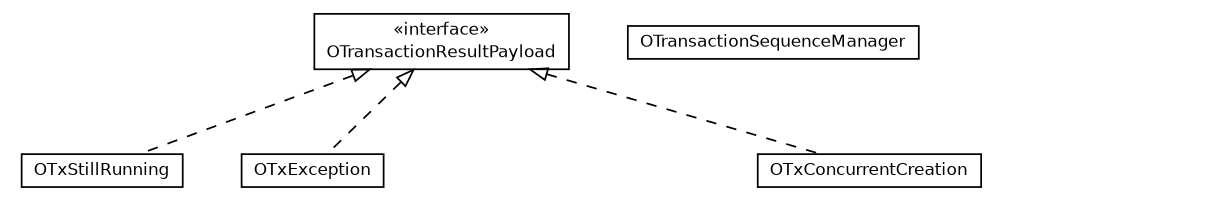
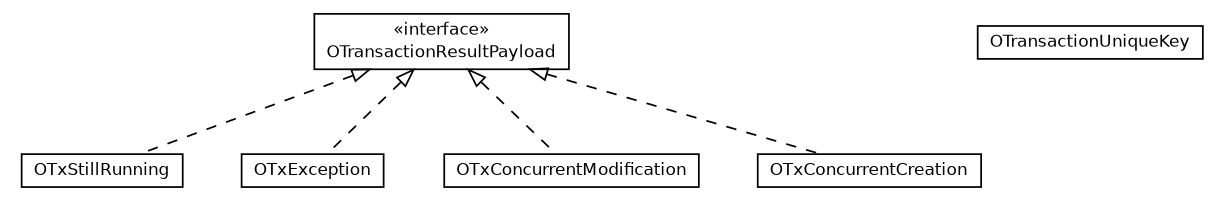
node "OTransactionSequenceManager": removed
node "OTransactionUniqueKey": added
node "OTxConcurrentModification": added
